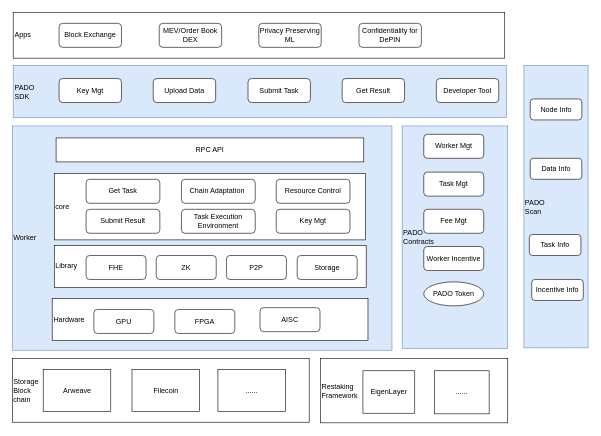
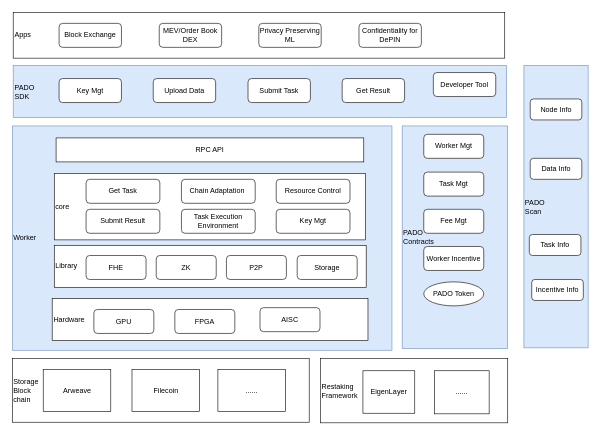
node "Developer Tool": moved (468, 90) -> (465, 84)
